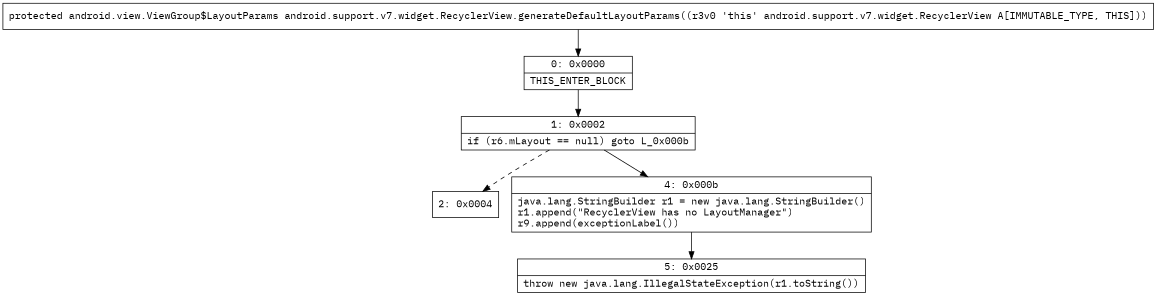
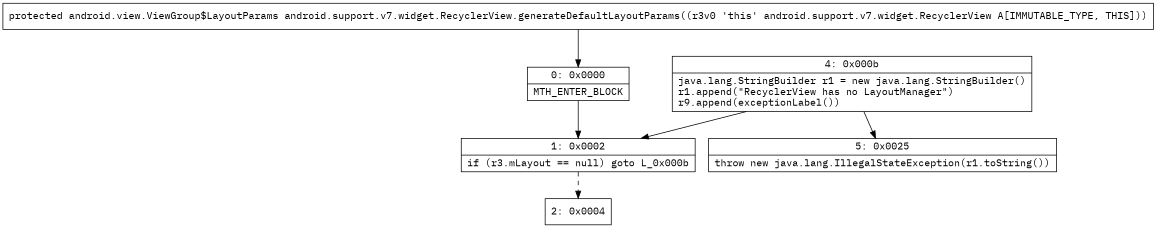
node "0: 0x0000": text "THIS_ENTER_BLOCK" -> "MTH_ENTER_BLOCK"
node "1: 0x0002": text "if (r6.mLayout == null) goto L_0x000b" -> "if (r3.mLayout == null) goto L_0x000b"
edge "1: 0x0002" -> "4: 0x000b": reversed
